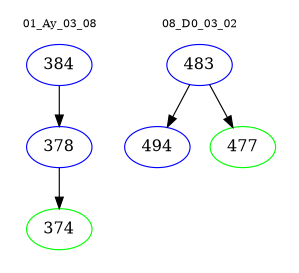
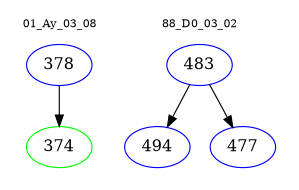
cluster "08_D0_03_02": label "08_D0_03_02" -> "88_D0_03_02"
node "384": removed
node "477": color green -> blue
